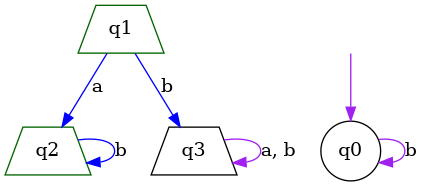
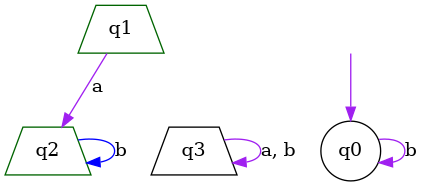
edge "q1" -> "q2": color blue -> purple
edge "q1" -> "q3": removed, label "b"
